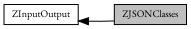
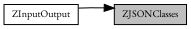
edge "ZJSONClasses" -> "ZInputOutput": reversed
